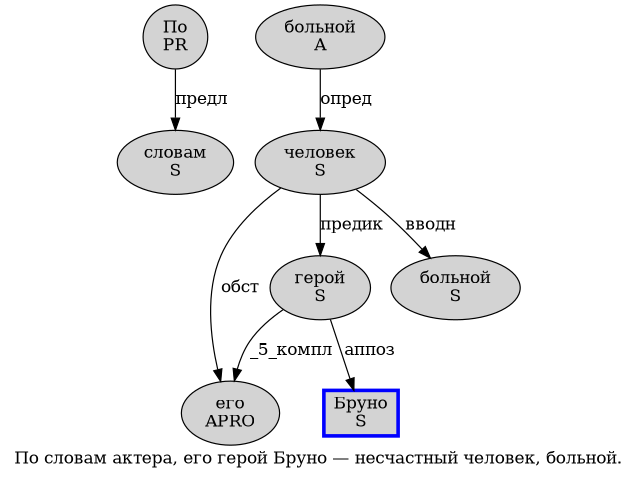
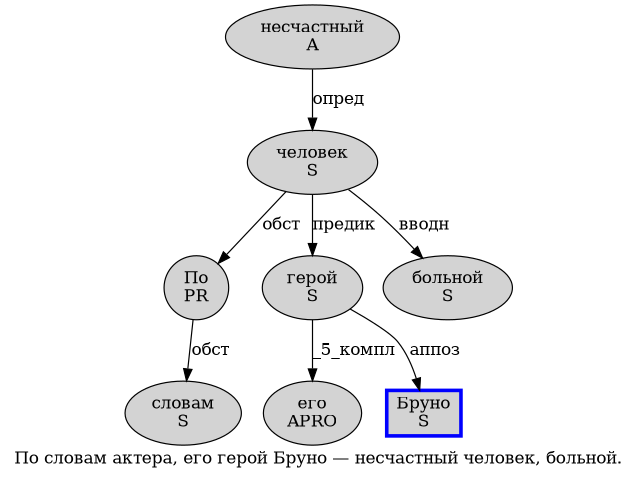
node "больной A": label "больной A" -> "несчастный A"
edge "По PR" -> "словам S": label "предл" -> "обст"
edge "человек S" -> "его APRO": now "человек S" -> "По PR"
